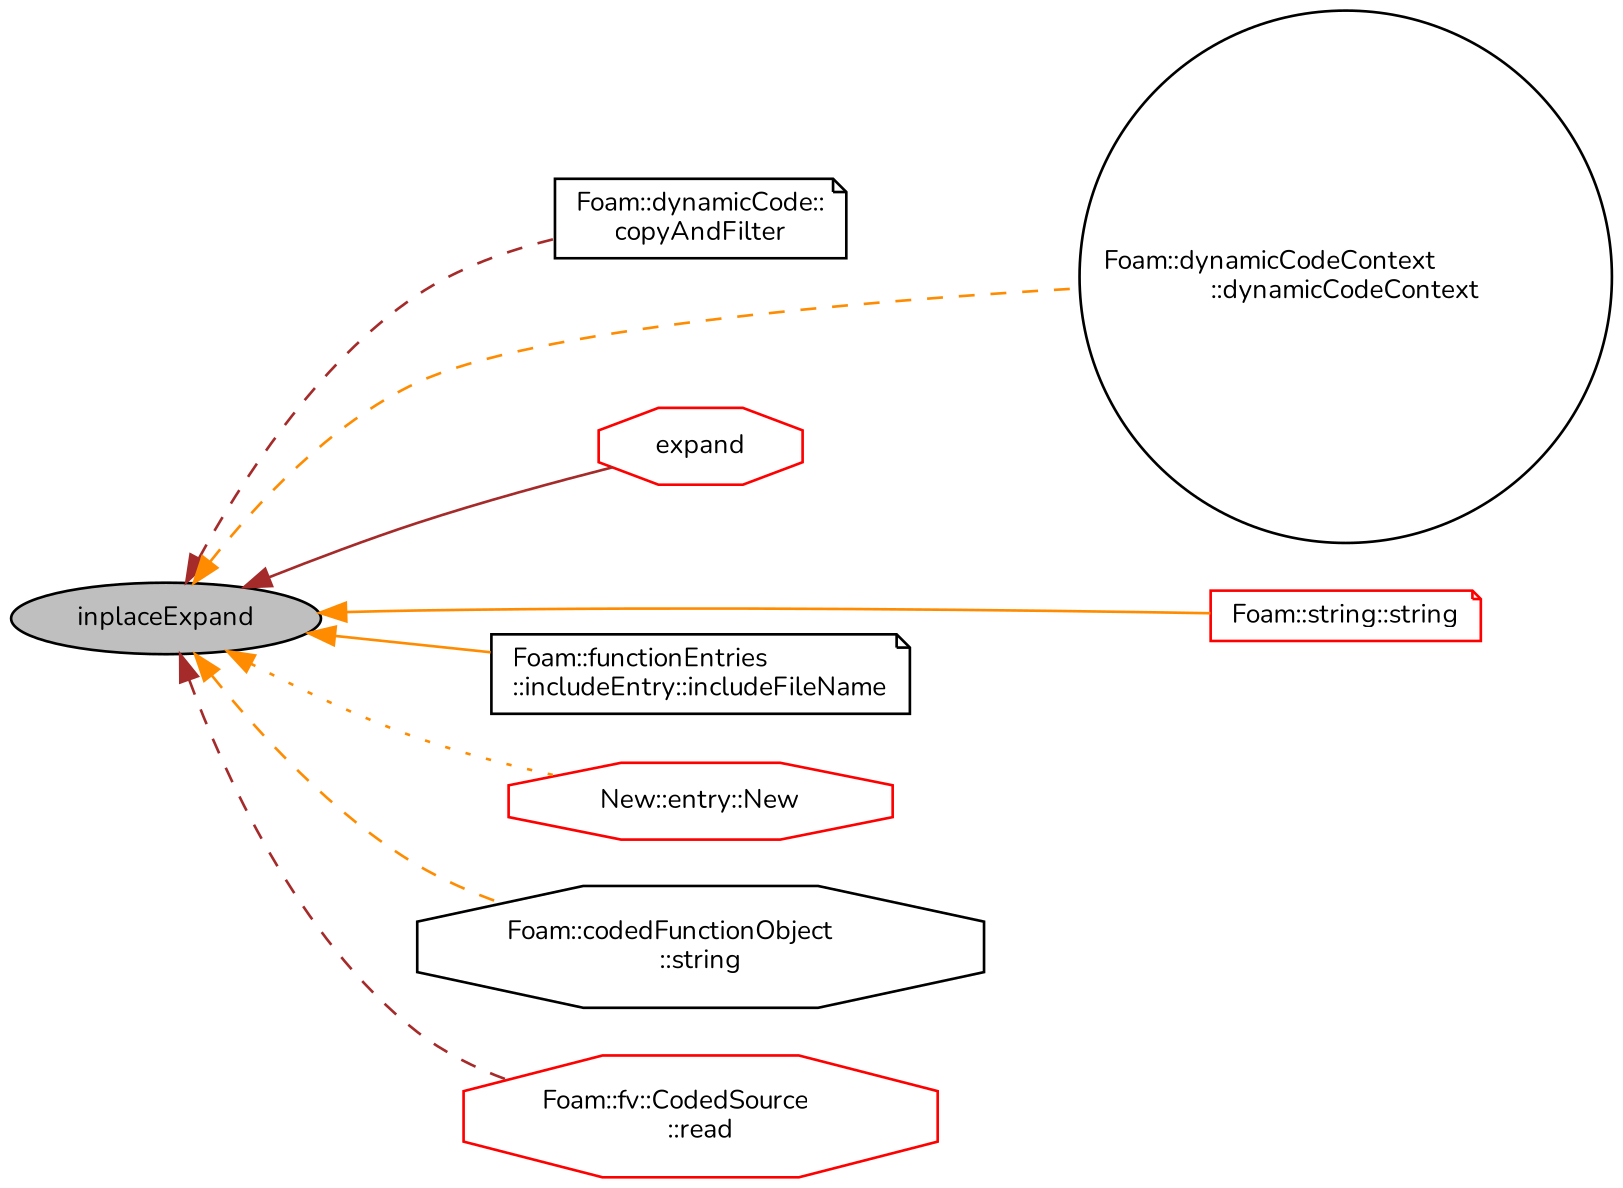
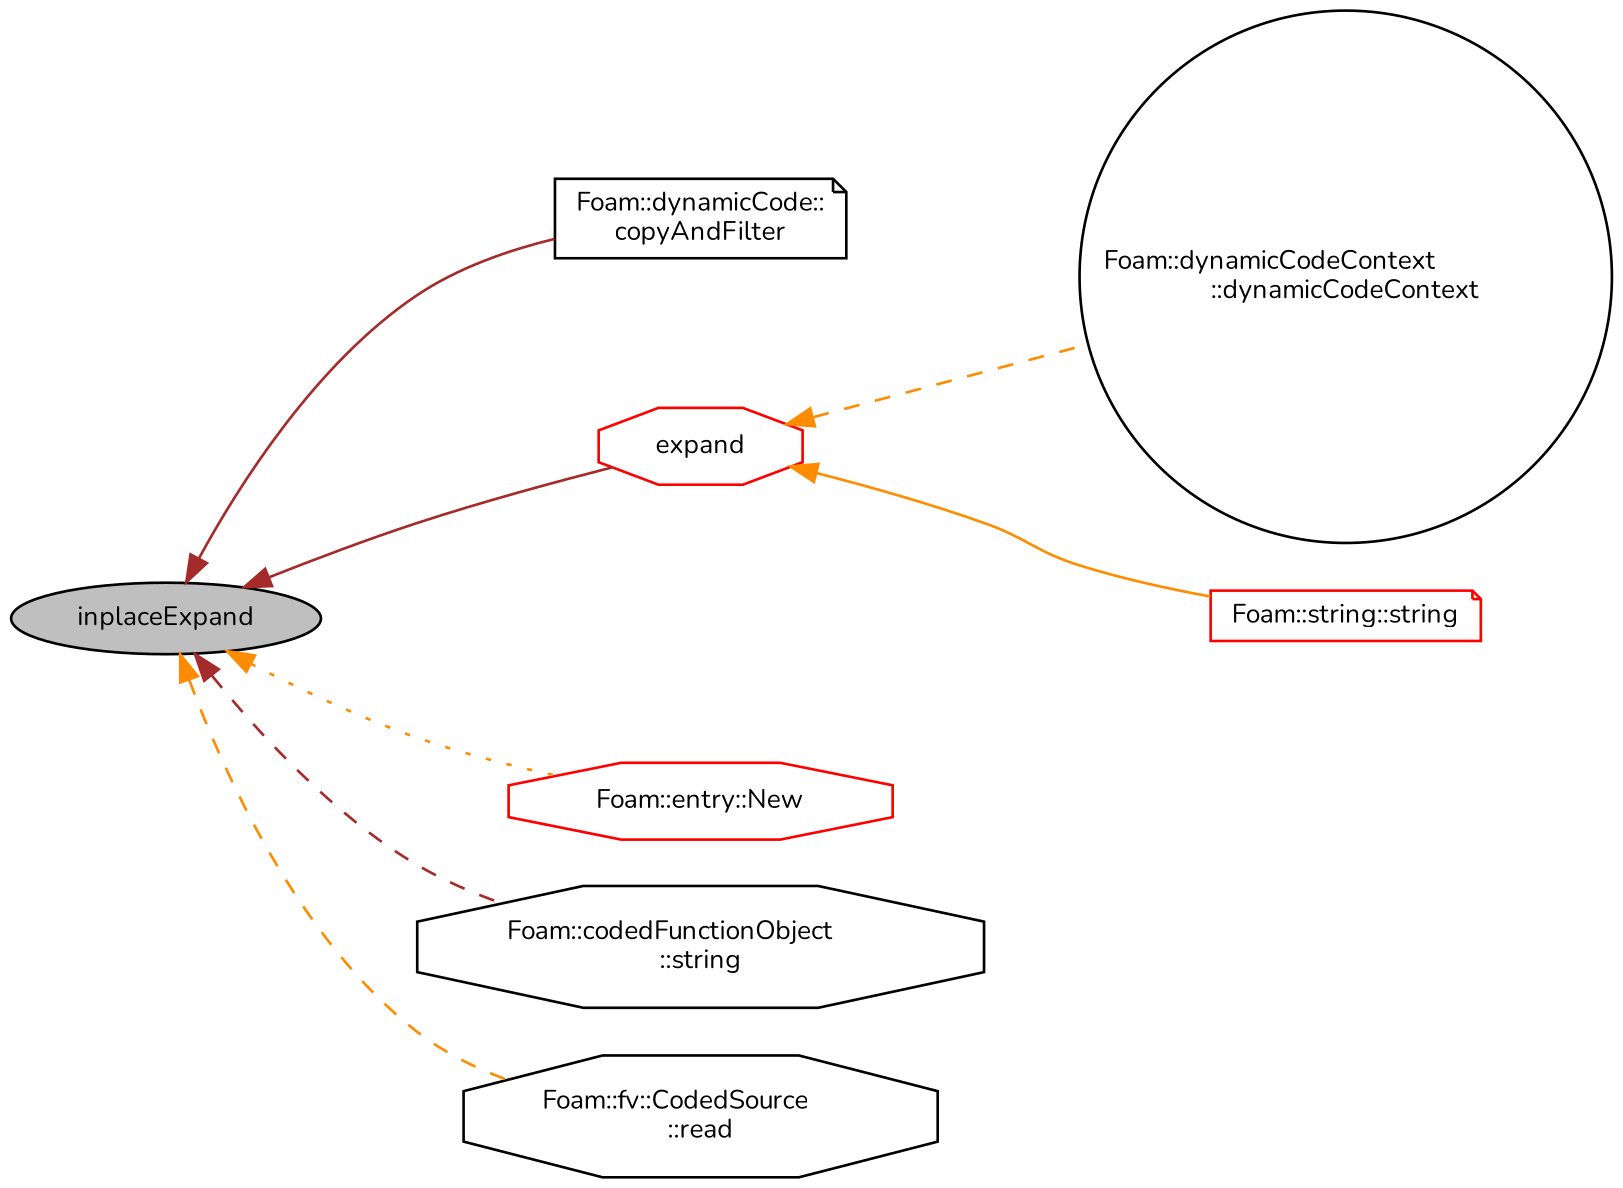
edge "Foam::dynamicCodeContext ::dynamicCodeContext" -> "inplaceExpand": now "Foam::dynamicCodeContext ::dynamicCodeContext" -> "expand"
edge "Foam::dynamicCode:: copyAndFilter" -> "inplaceExpand": style dashed -> solid
edge "Foam::string::string" -> "inplaceExpand": now "Foam::string::string" -> "expand"
node "Foam::functionEntries ::includeEntry::includeFileName": removed
node "New::entry::New": label "New::entry::New" -> "Foam::entry::New"
edge "Foam::codedFunctionObject ::string" -> "inplaceExpand": color darkorange -> brown
edge "Foam::fv::CodedSource ::read" -> "inplaceExpand": color brown -> darkorange
node "Foam::fv::CodedSource ::read": color red -> black
